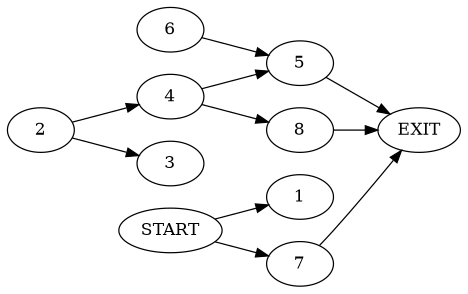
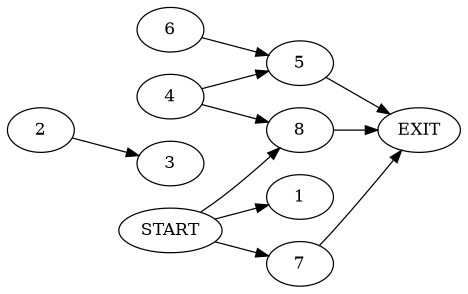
edge "2" -> "4": removed
edge "START" -> "8": added
